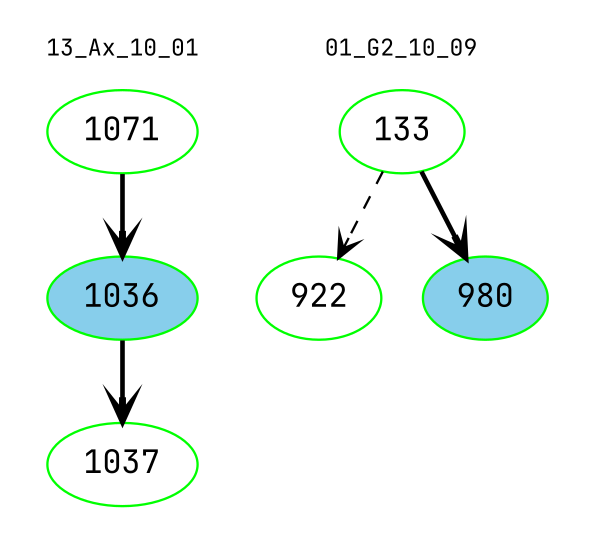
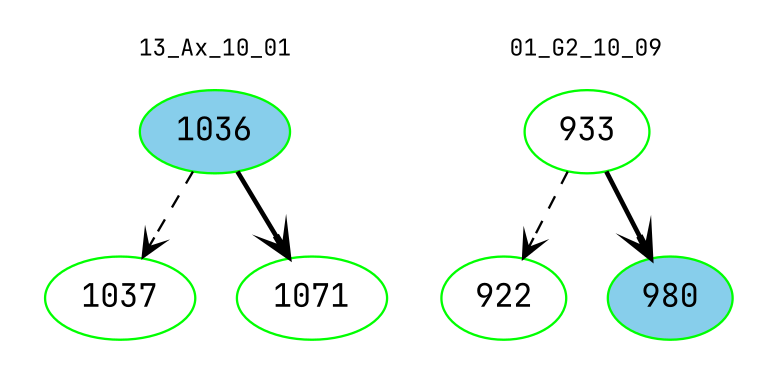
node "133": label "133" -> "933"
edge "1071" -> "1036": reversed
edge "1036" -> "1037": style bold -> dashed
